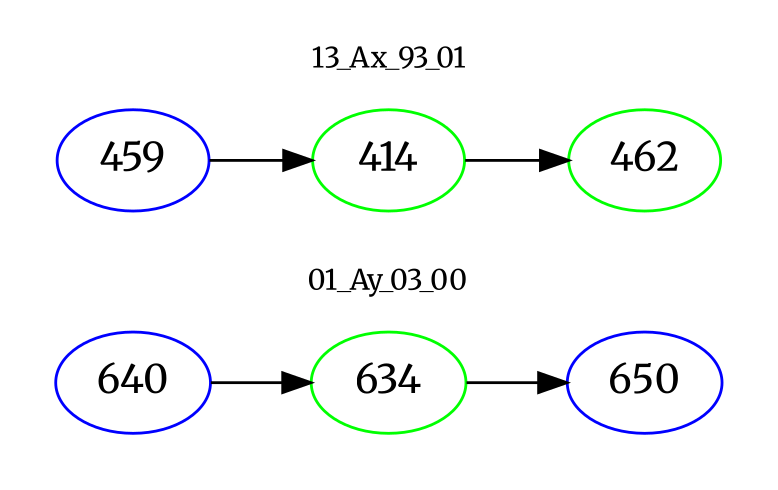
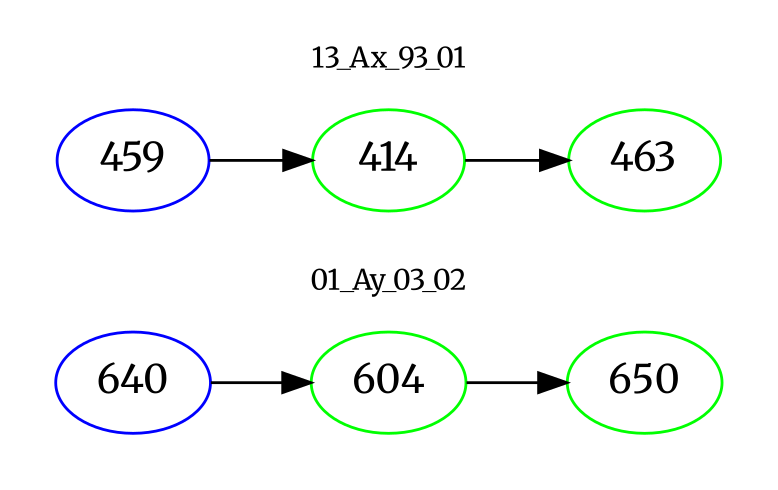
node "462": label "462" -> "463"
cluster "01_Ay_03_00": label "01_Ay_03_00" -> "01_Ay_03_02"
node "634": label "634" -> "604"
node "650": color blue -> green
